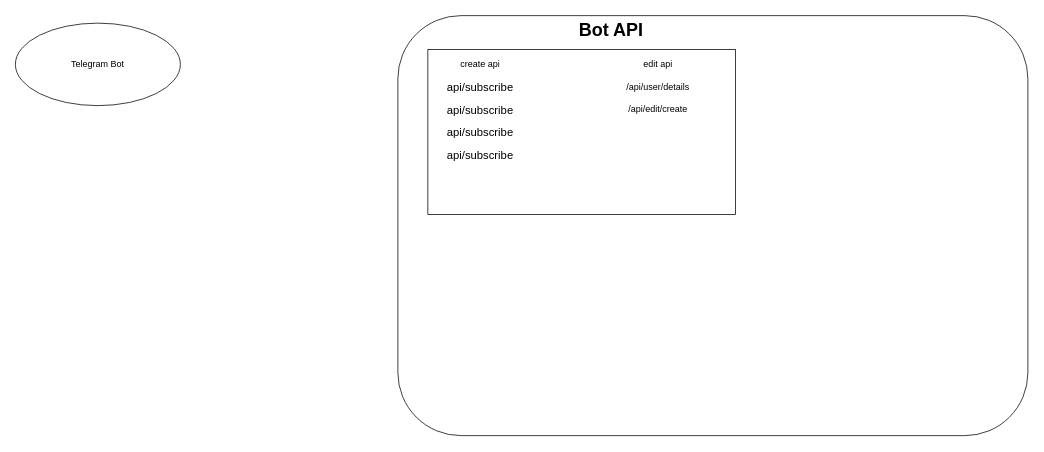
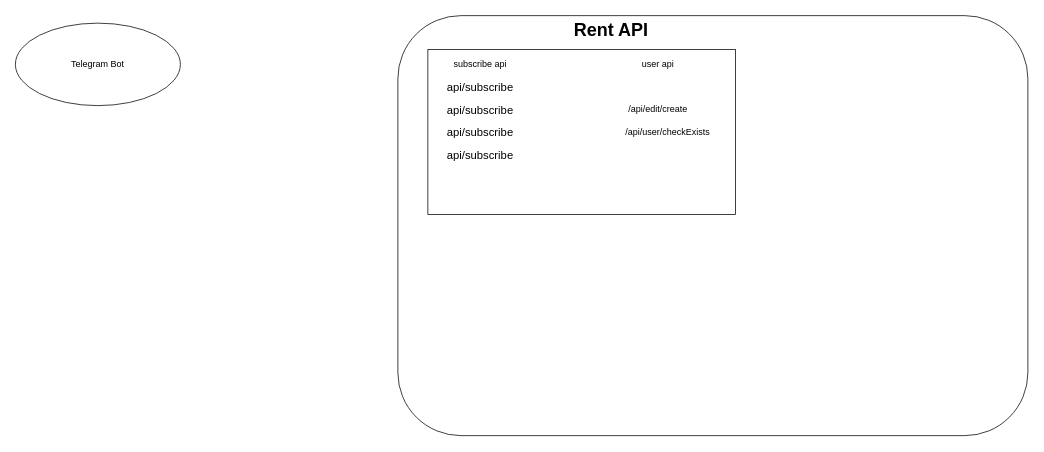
node "Bot API": label "Bot API" -> "Rent API"
node "create api": label "create api" -> "subscribe api"
node "edit api": label "edit api" -> "user api"
node "/api/user/details": removed
node "/api/user/checkExists": added
